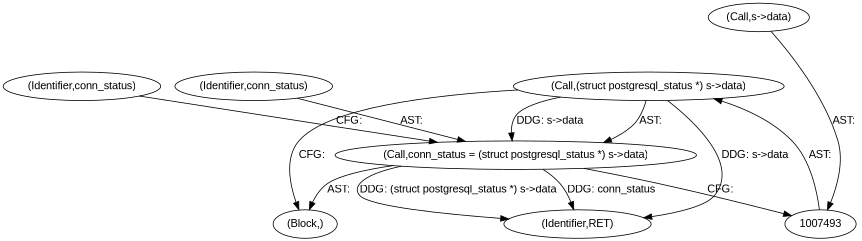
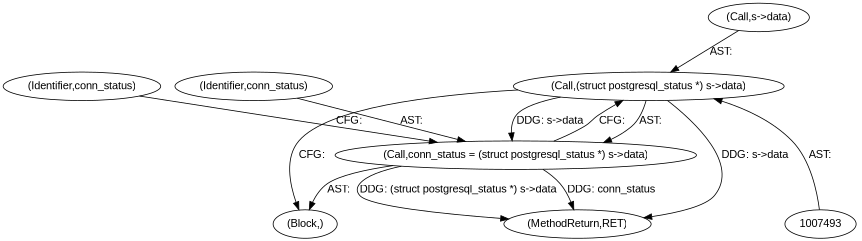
edge "(Call,s->data)" -> "1007493": now "(Call,s->data)" -> "(Call,(struct postgresql_status *) s->data)"
edge "(Call,conn_status = (struct postgresql_status *) s->data)" -> "1007493": now "(Call,conn_status = (struct postgresql_status *) s->data)" -> "(Call,(struct postgresql_status *) s->data)"
node "(Identifier,RET)": label "(Identifier,RET)" -> "(MethodReturn,RET)"
